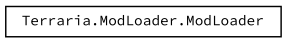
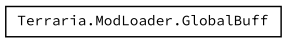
node "Terraria.ModLoader.ModLoader": label "Terraria.ModLoader.ModLoader" -> "Terraria.ModLoader.GlobalBuff"
